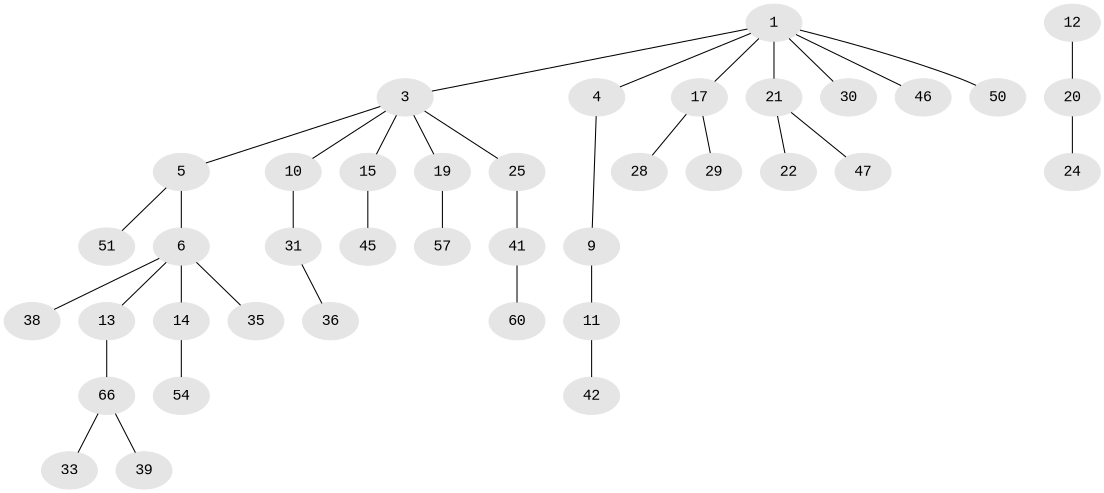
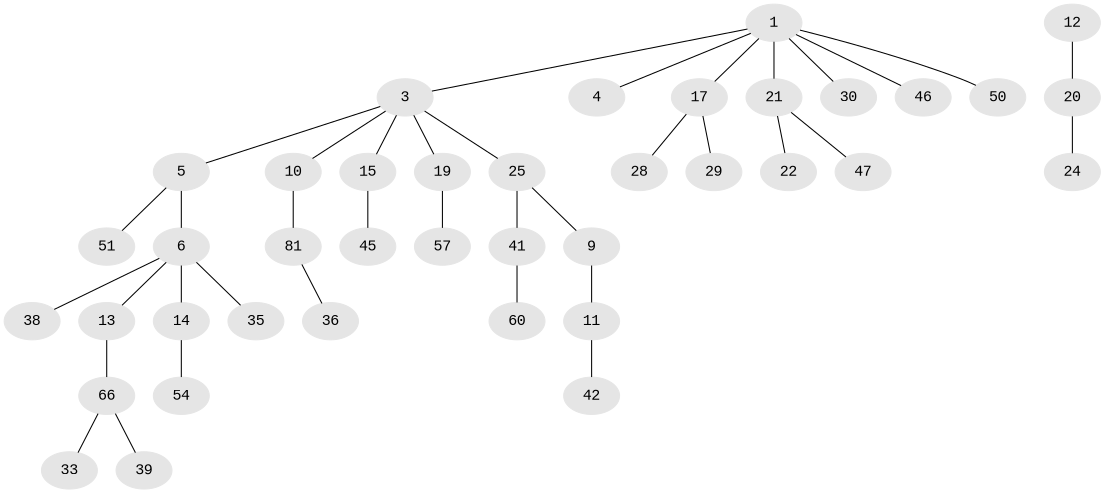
edge "4" -- "9": now "25" -- "9"
node "31": label "31" -> "81"
